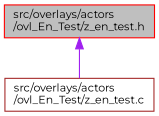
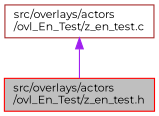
edge "src/overlays/actors /ovl_En_Test/z_en_test.c" -> "src/overlays/actors /ovl_En_Test/z_en_test.h": reversed
